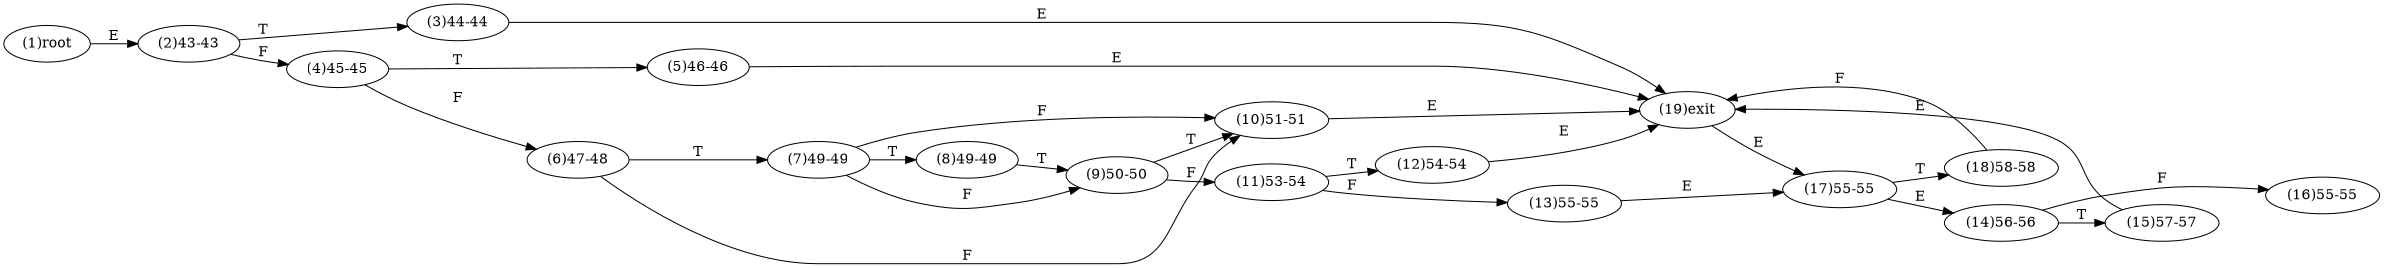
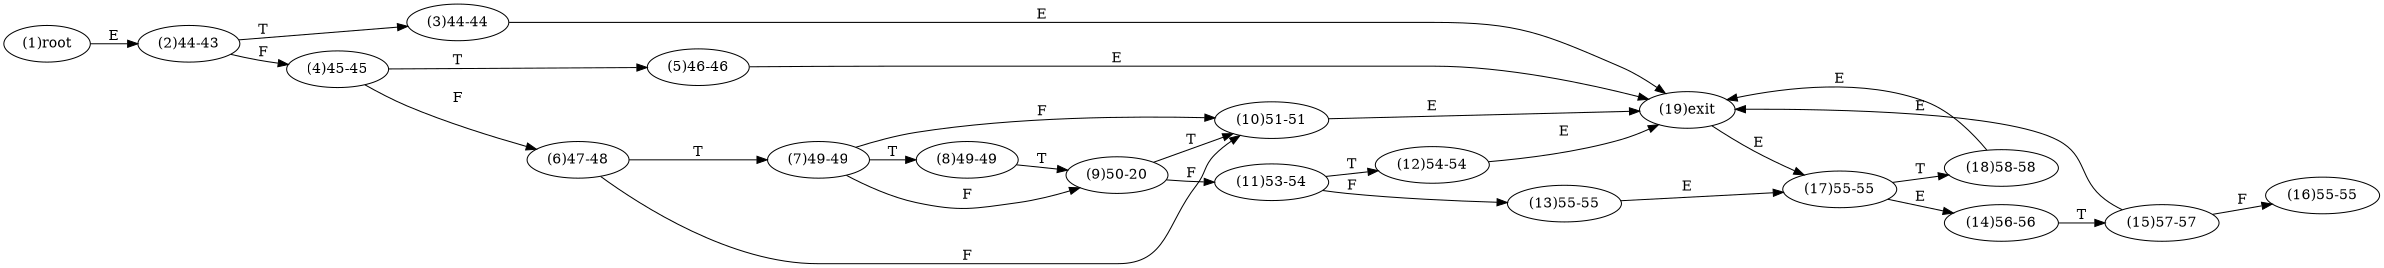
node "(2)43-43": label "(2)43-43" -> "(2)44-43"
edge "(18)58-58" -> "(19)exit": label "F" -> "E"
node "(9)50-50": label "(9)50-50" -> "(9)50-20"
edge "(14)56-56" -> "(16)55-55": now "(15)57-57" -> "(16)55-55"
